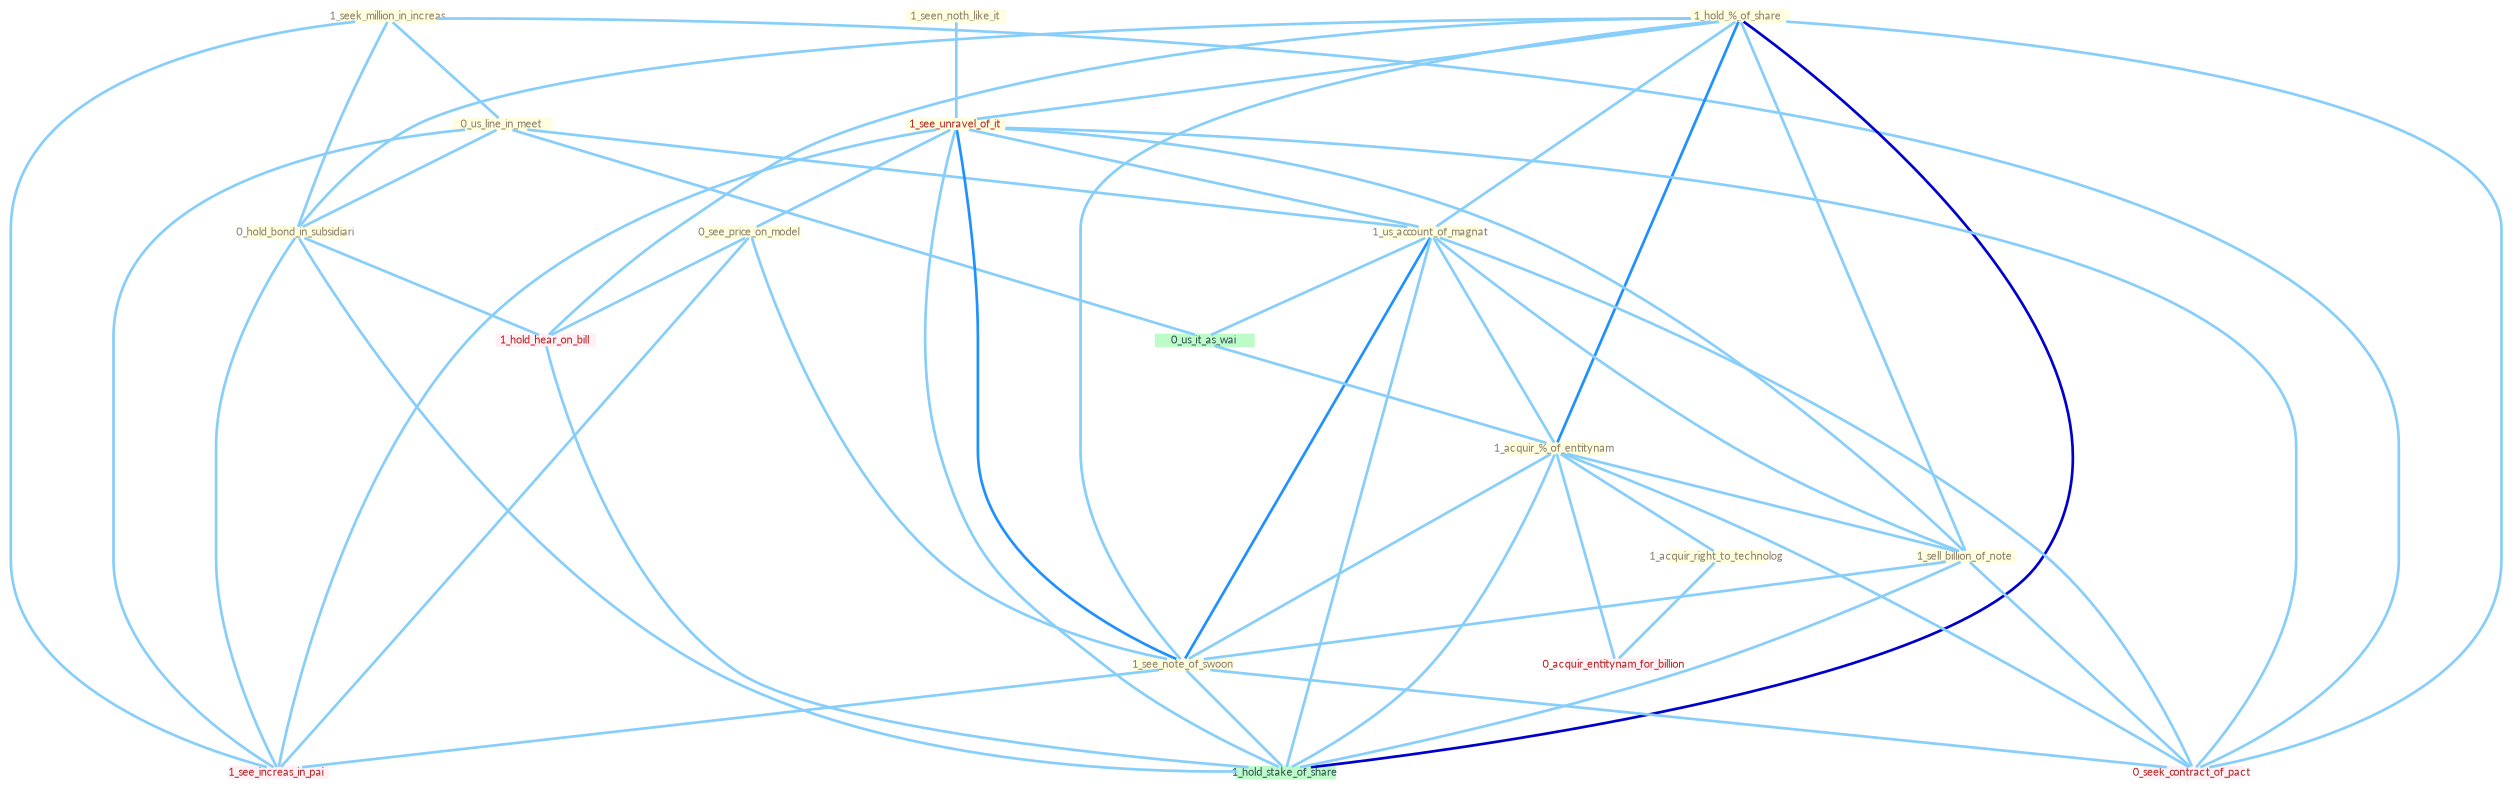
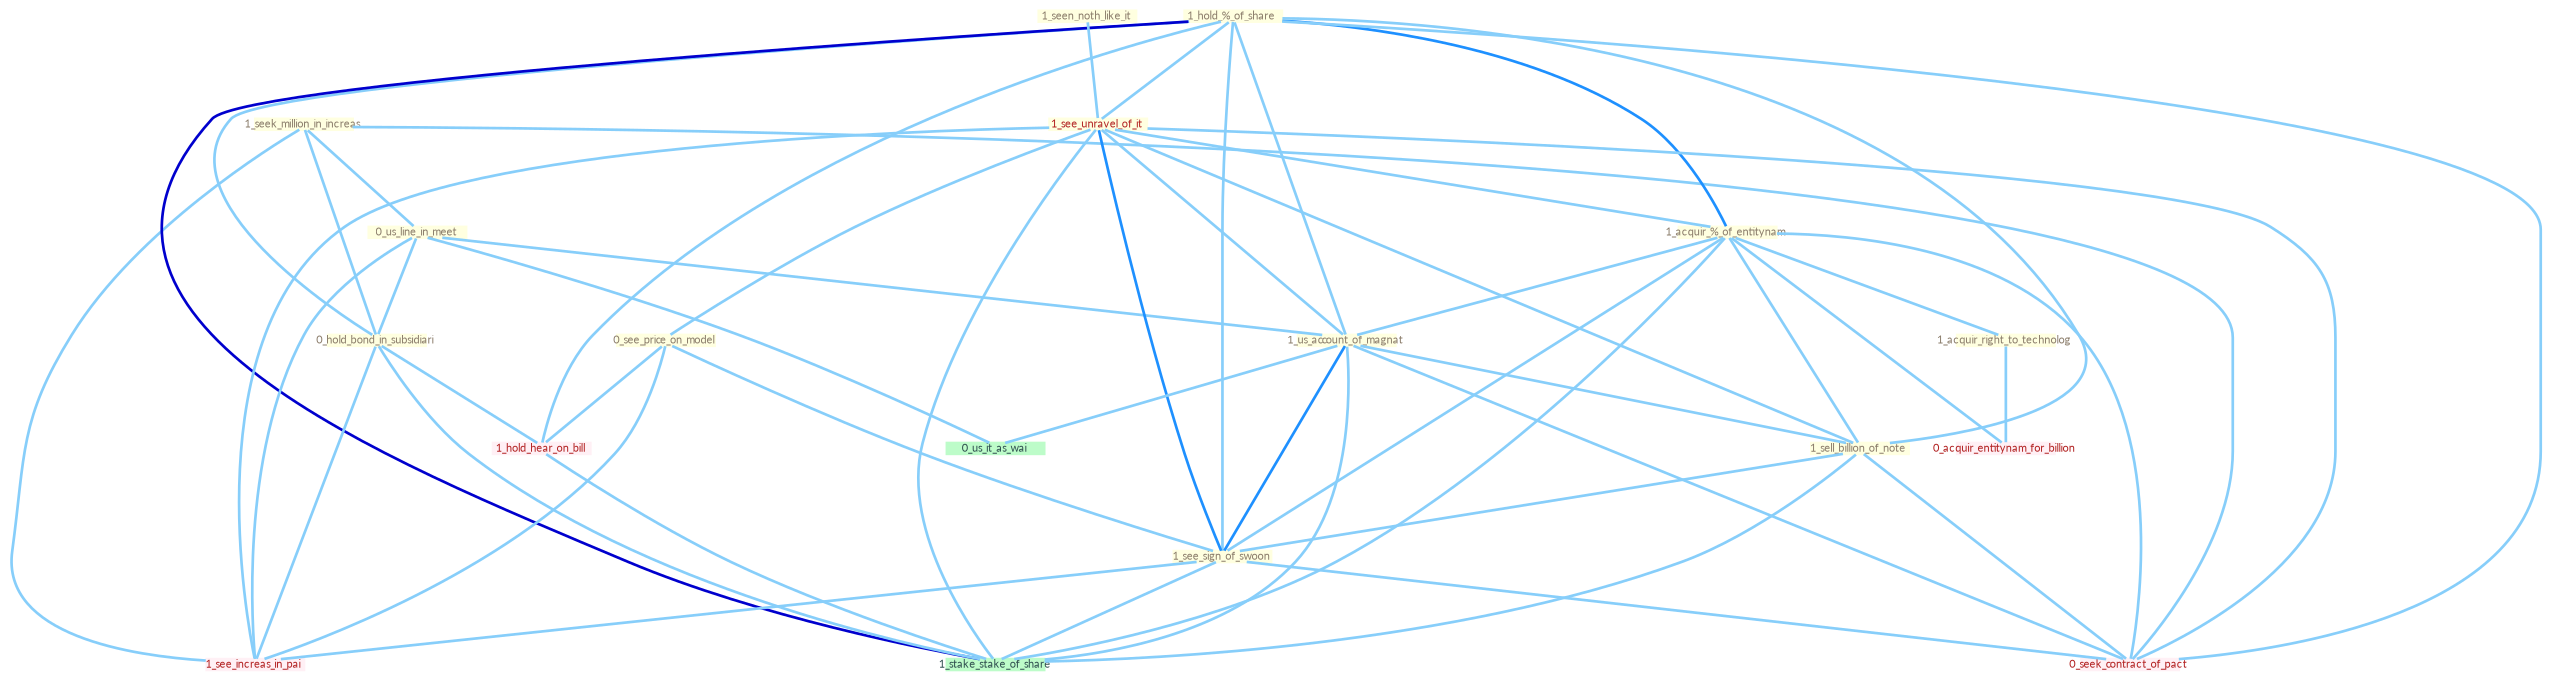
edge "0_us_it_as_wai" -- "1_acquir_%_of_entitynam": now "1_see_unravel_of_it" -- "1_acquir_%_of_entitynam"
node "1_see_note_of_swoon": label "1_see_note_of_swoon" -> "1_see_sign_of_swoon"
node "1_hold_stake_of_share": label "1_hold_stake_of_share" -> "1_stake_stake_of_share"
